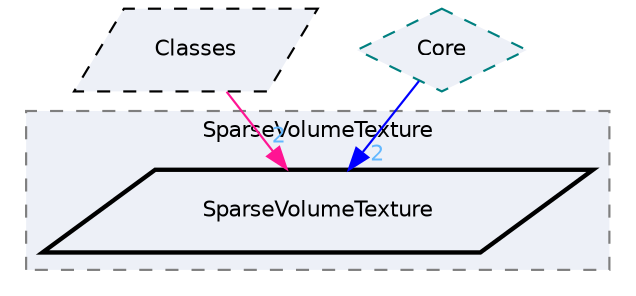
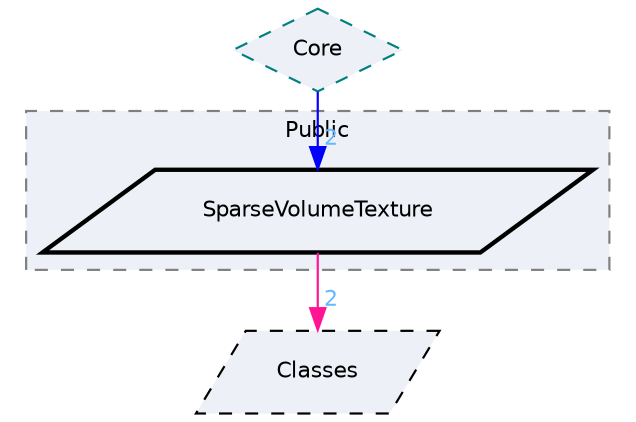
edge "Classes" -> "SparseVolumeTexture": reversed
cluster "SparseVolumeTexture": label "SparseVolumeTexture" -> "Public"
